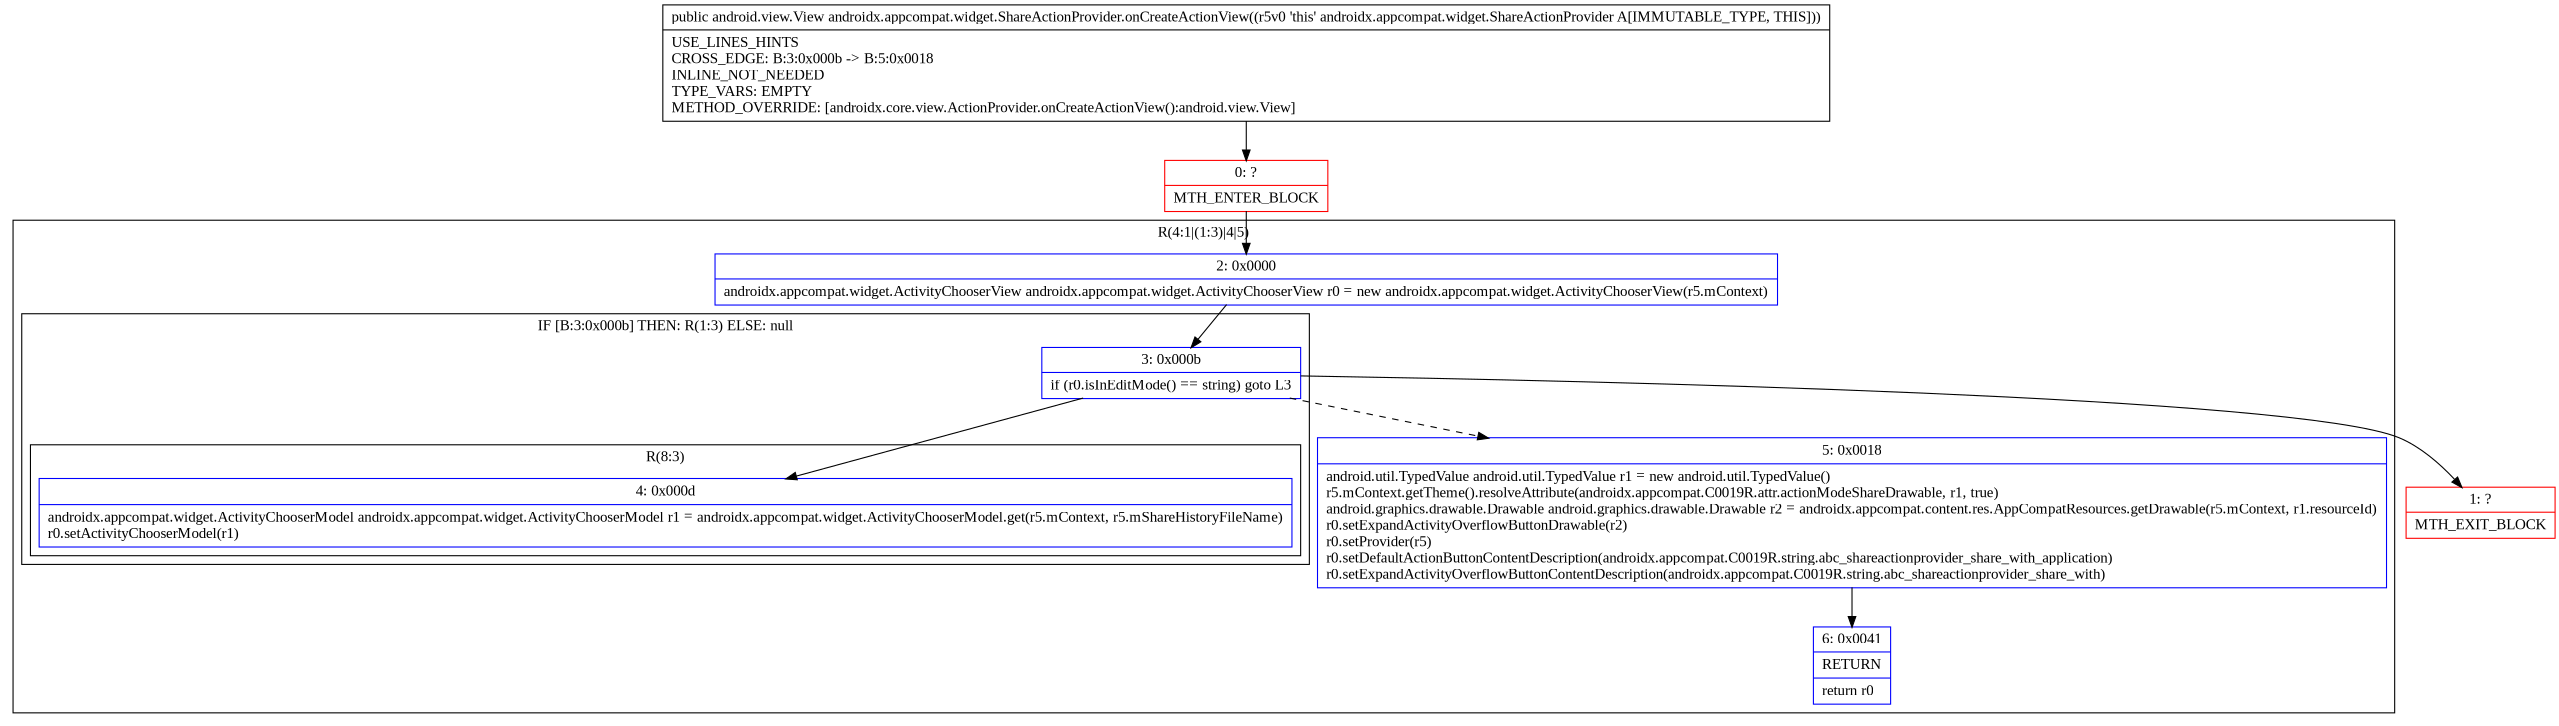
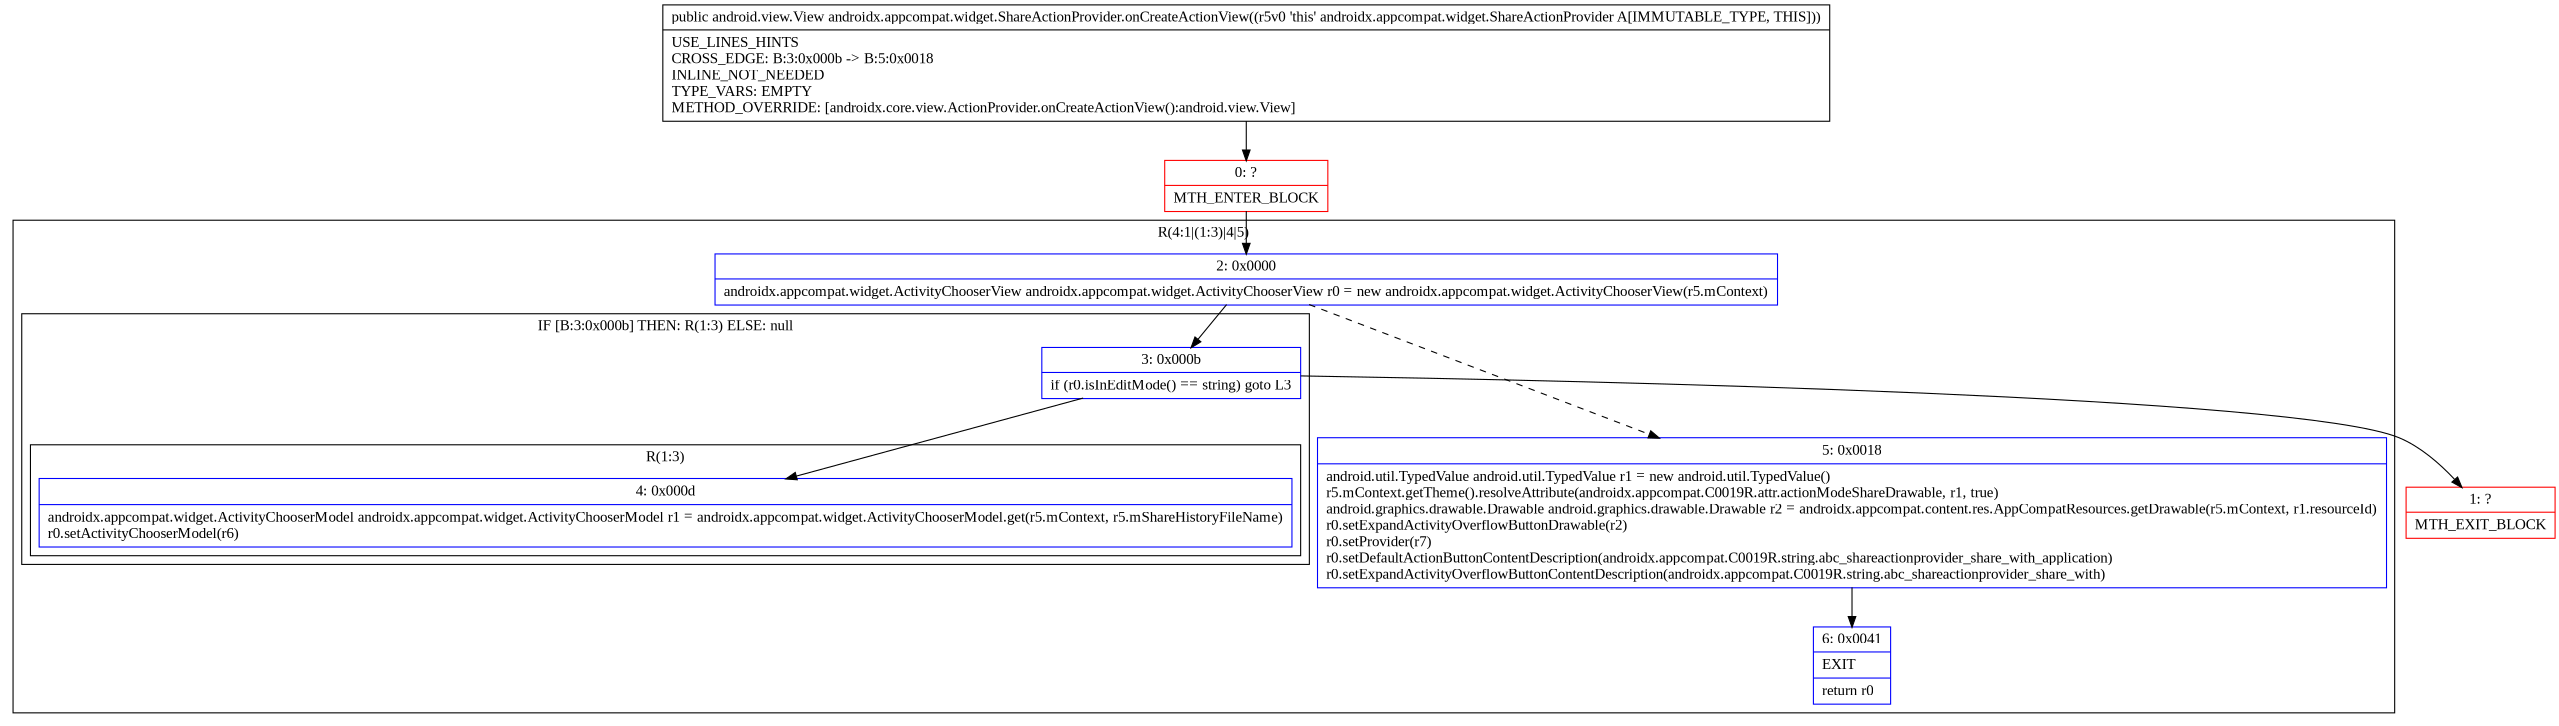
edge "3: 0x000b" -> "5: 0x0018": now "2: 0x0000" -> "5: 0x0018"
cluster "R(8:3)": label "R(8:3)" -> "R(1:3)"
node "4: 0x000d": text "r0.setActivityChooserModel(r1)" -> "r0.setActivityChooserModel(r6)"
node "5: 0x0018": text "r0.setProvider(r5)" -> "r0.setProvider(r7)"
node "6: 0x0041": text "RETURN" -> "EXIT"
